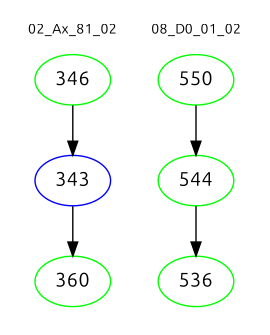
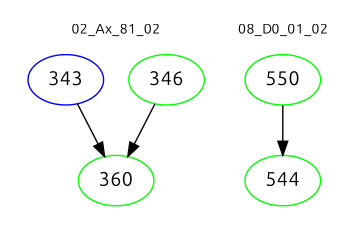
edge "346" -> "343": now "346" -> "360"
node "536": removed
